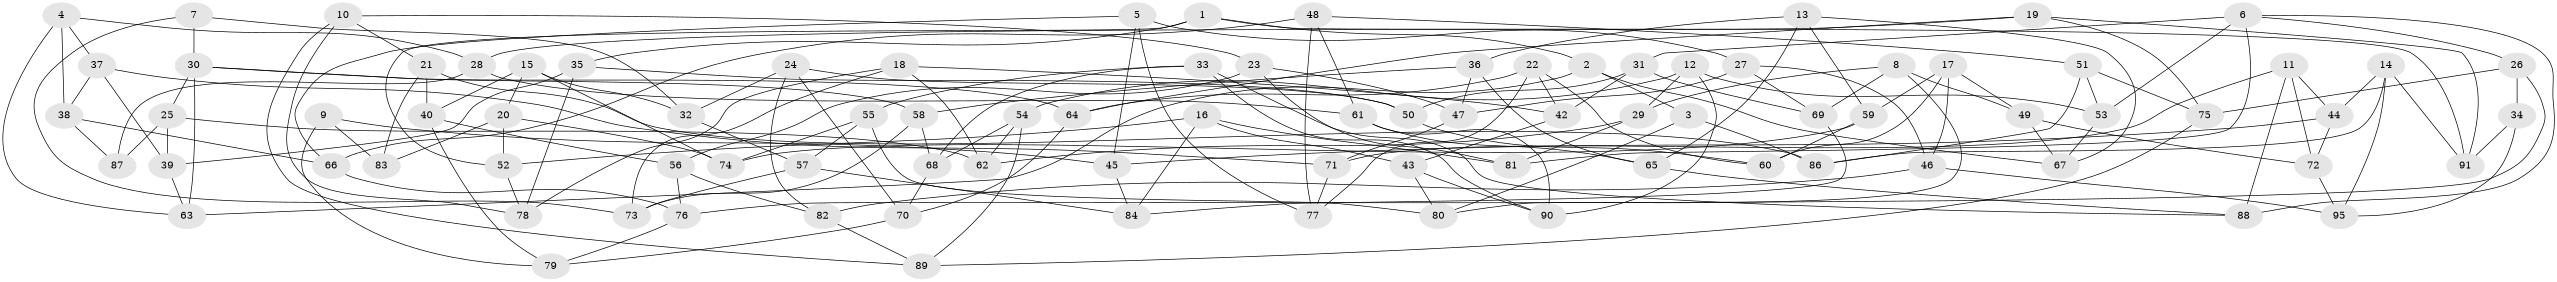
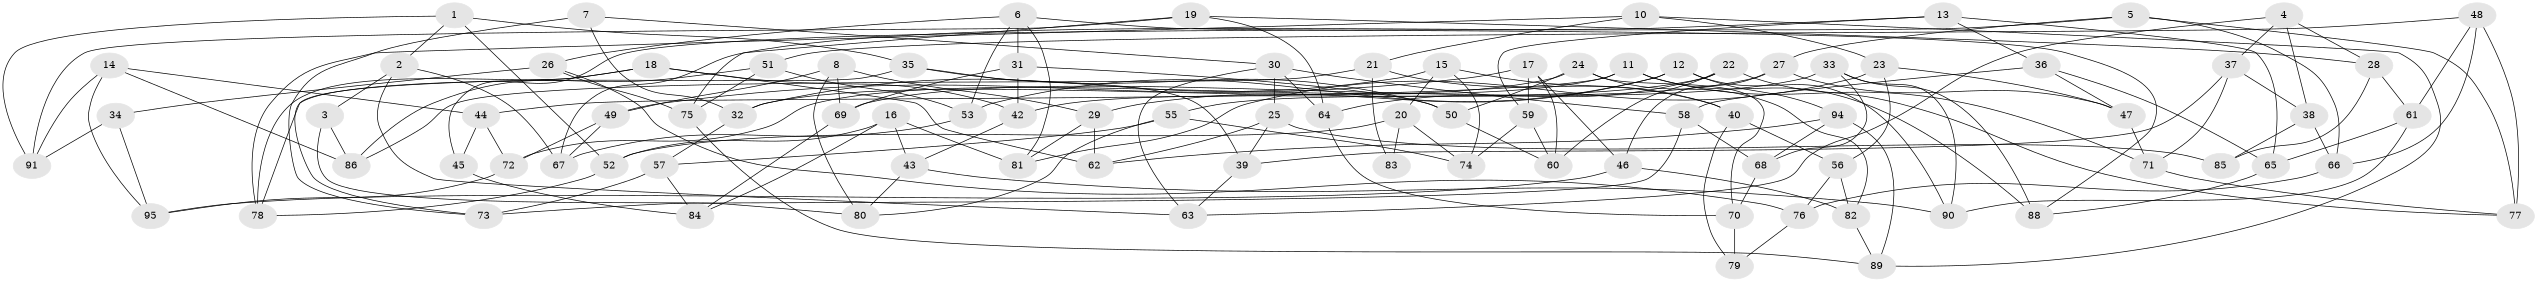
node "9": removed
node "54": label "54" -> "94"
node "87": label "87" -> "85"
